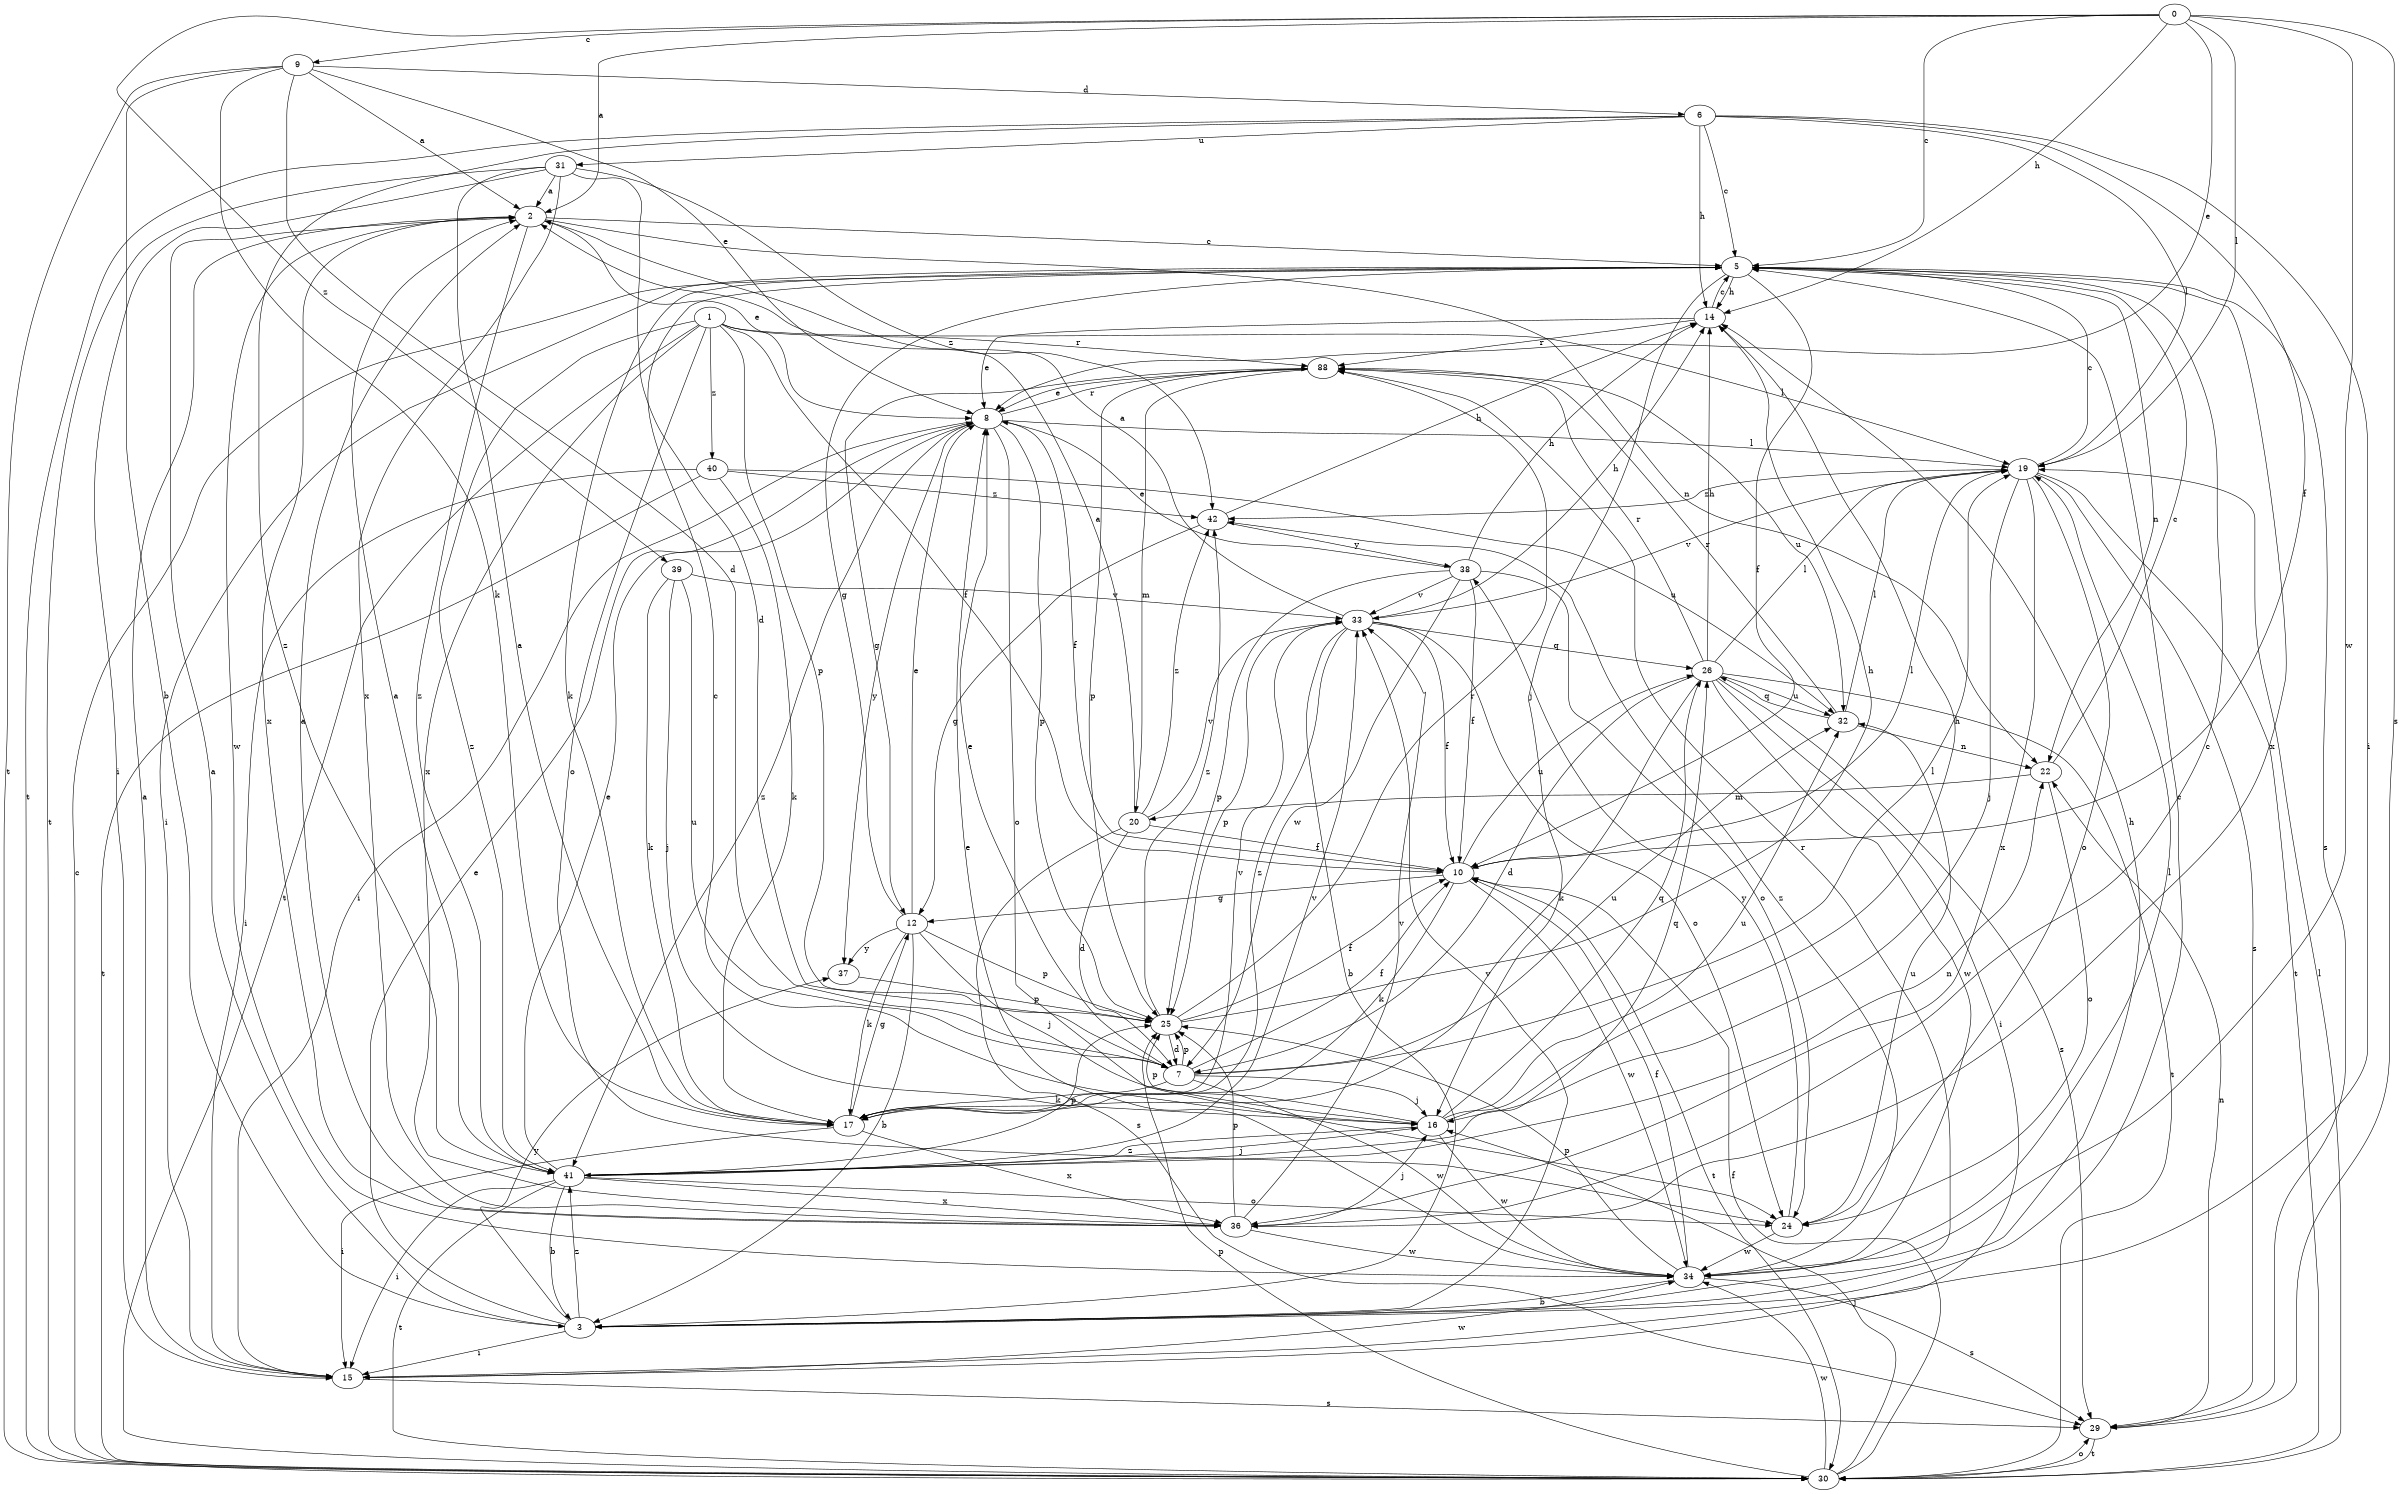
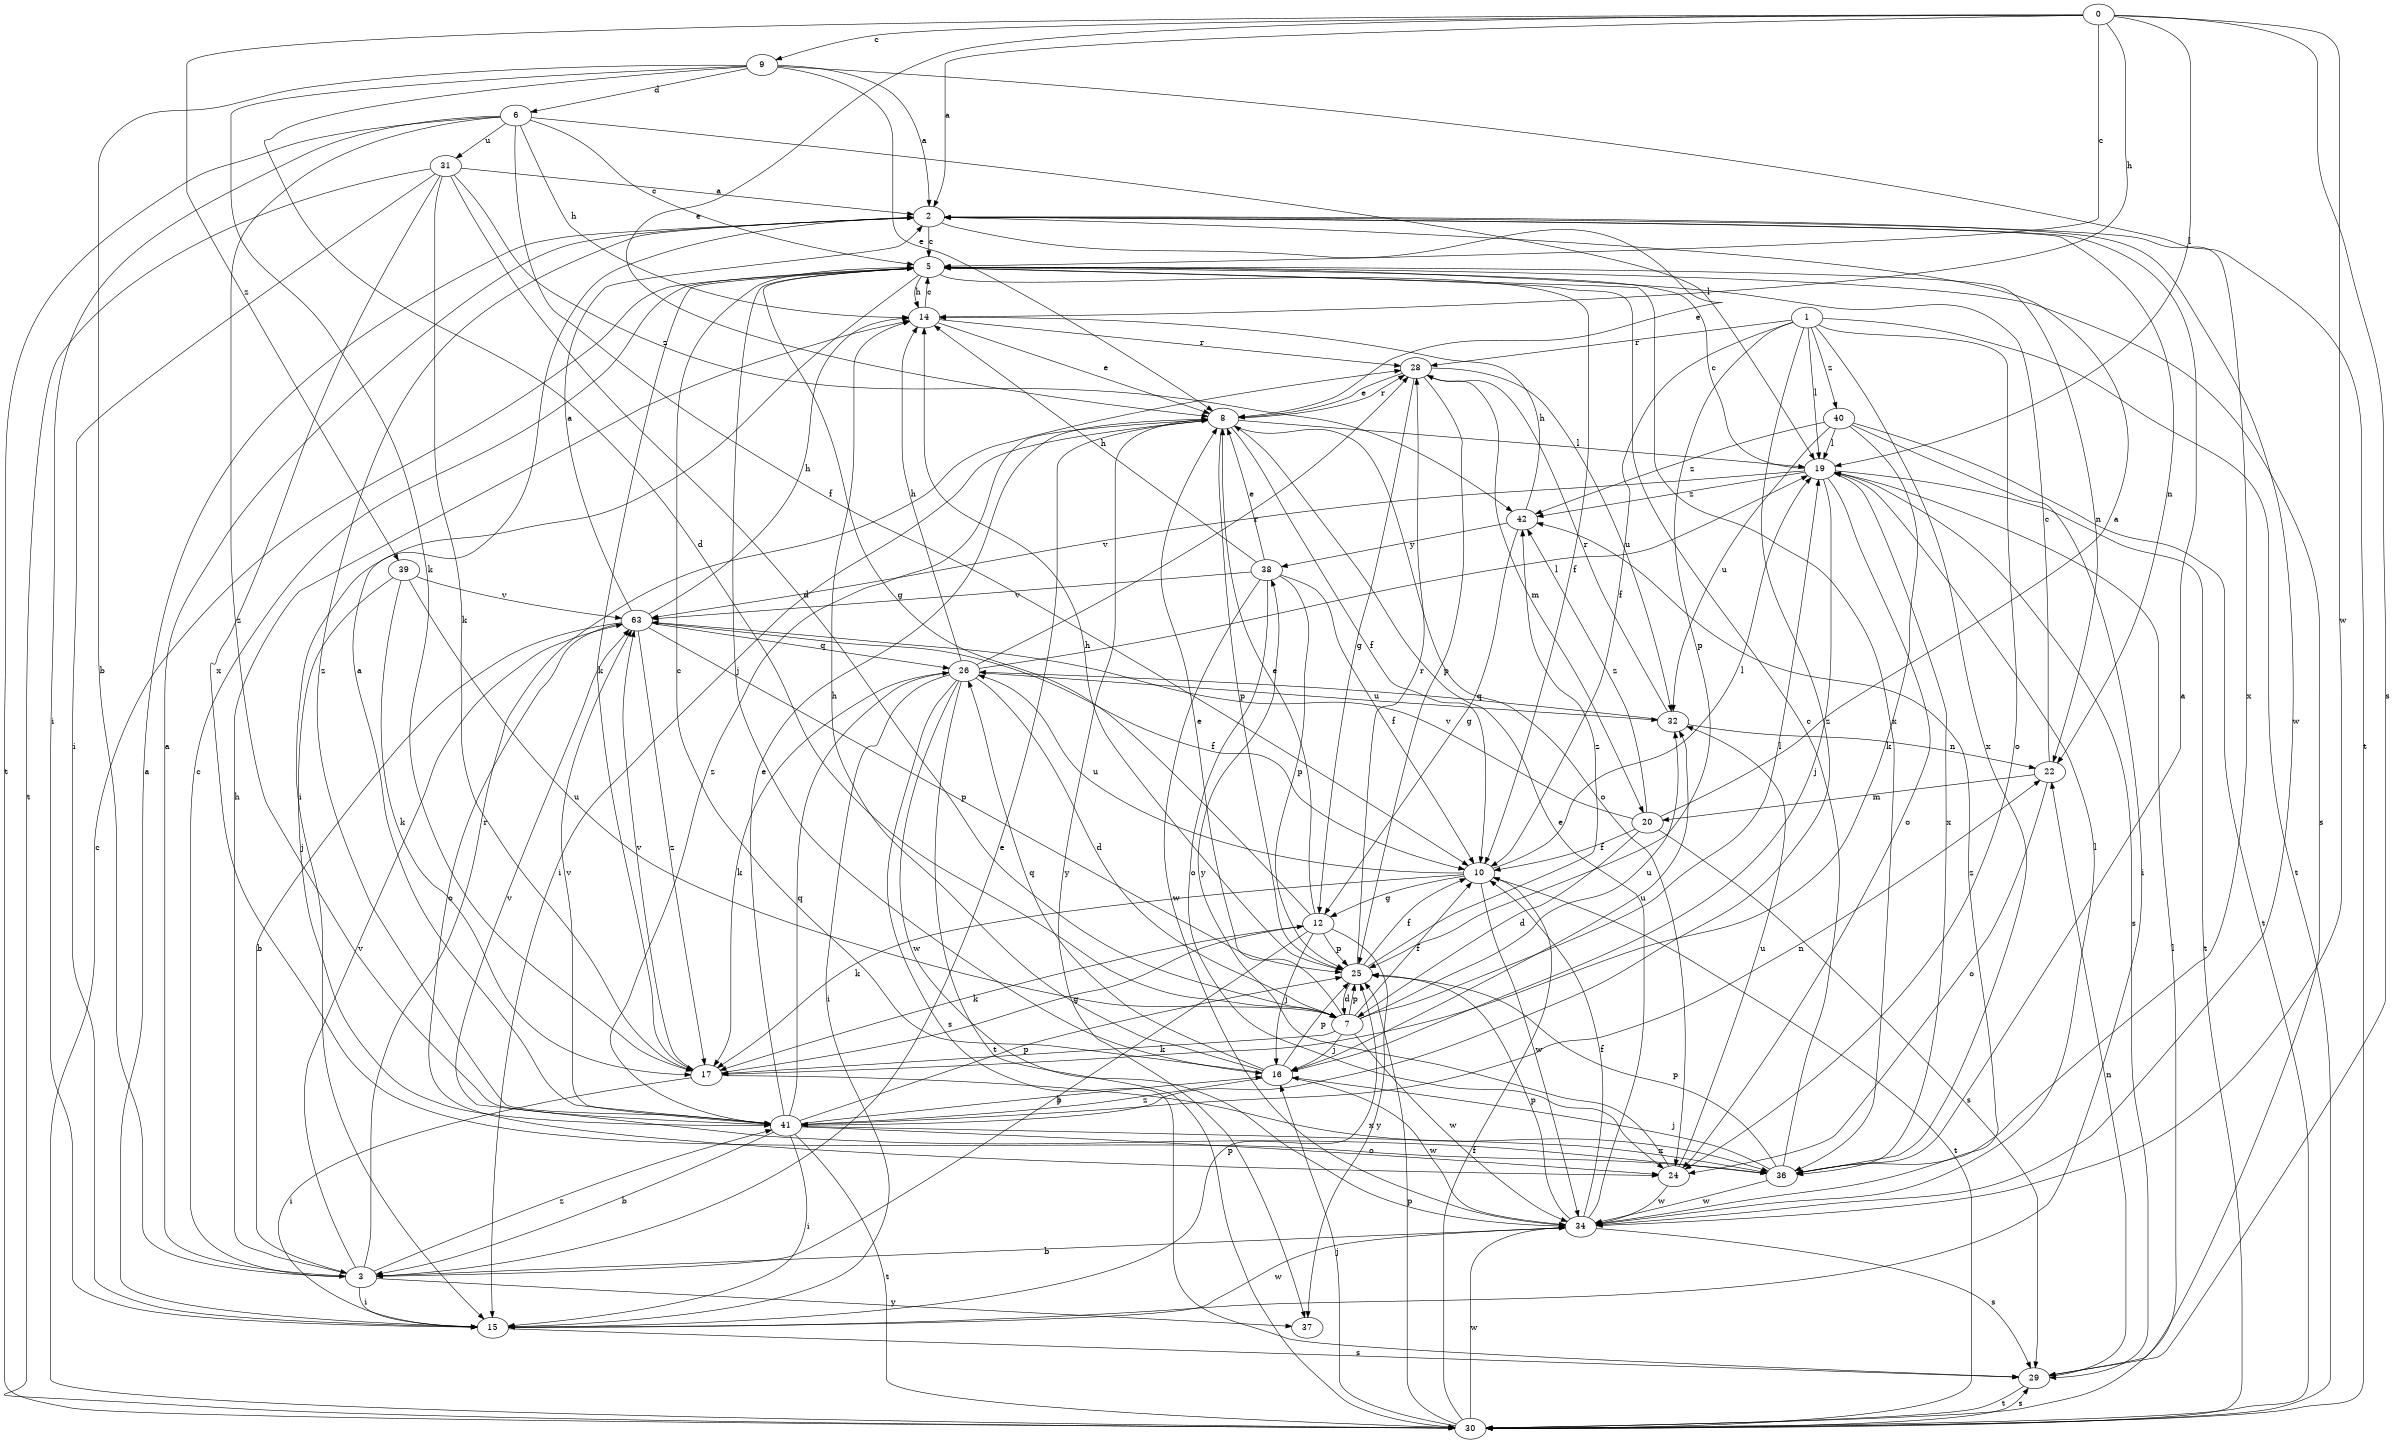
node "88": label "88" -> "28"
edge "32" -> "19": now "40" -> "19"
node "33": label "33" -> "63"
edge "31" -> "17": label "a" -> "k"
edge "38" -> "7": now "38" -> "34"
edge "37" -> "25": now "15" -> "25"
edge "39" -> "16": now "39" -> "41"
edge "30" -> "29": label "o" -> "s"
